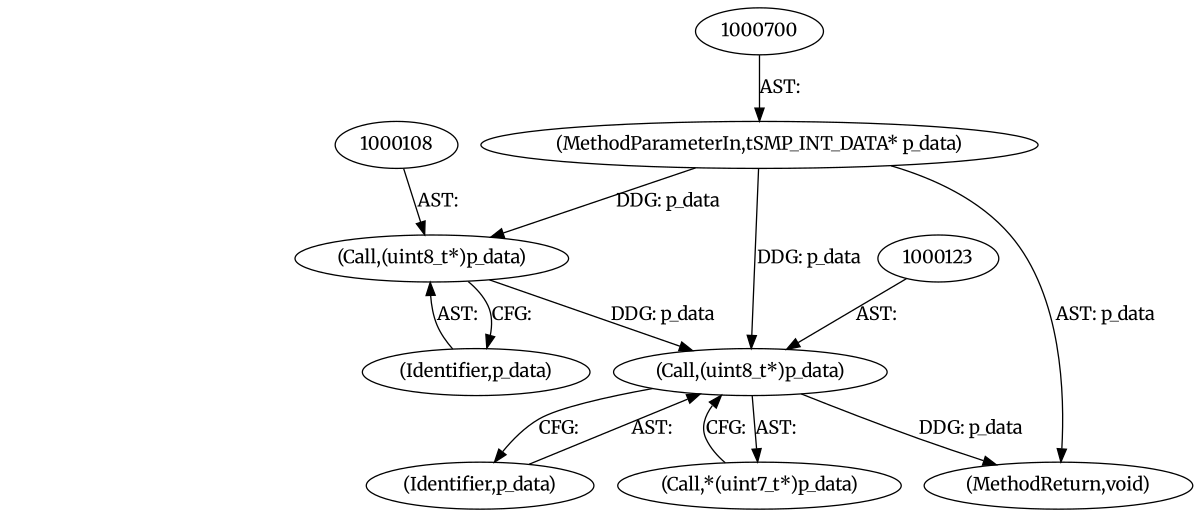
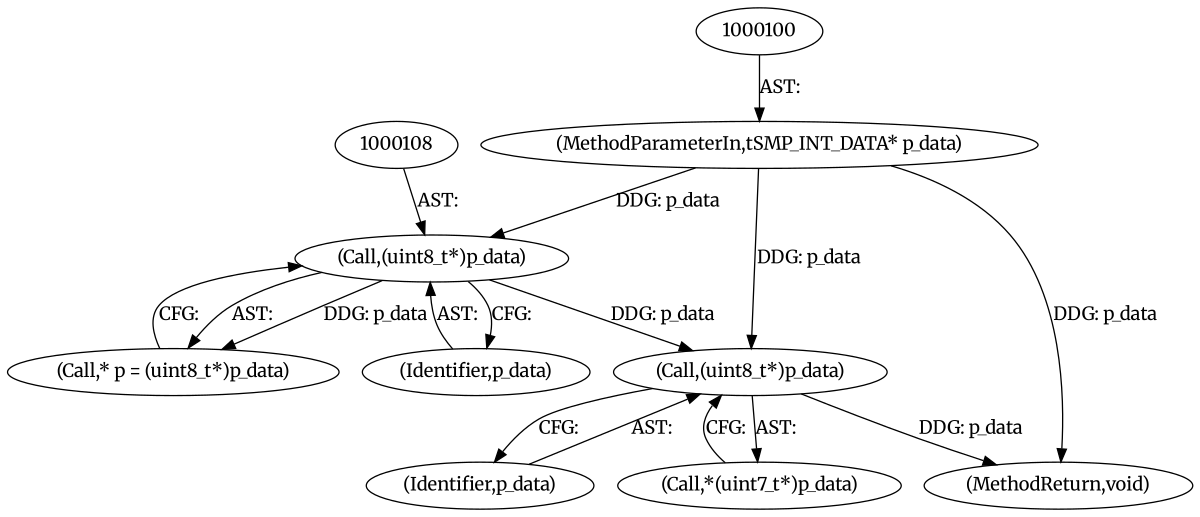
node "1000700": label "1000700" -> "1000100"
node "1000123": removed
edge "(MethodParameterIn,tSMP_INT_DATA* p_data)" -> "(MethodReturn,void)": label "AST: p_data" -> "DDG: p_data"
node "(Call,* p = (uint8_t*)p_data)": added
